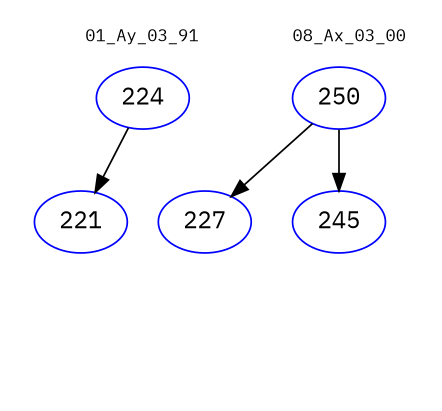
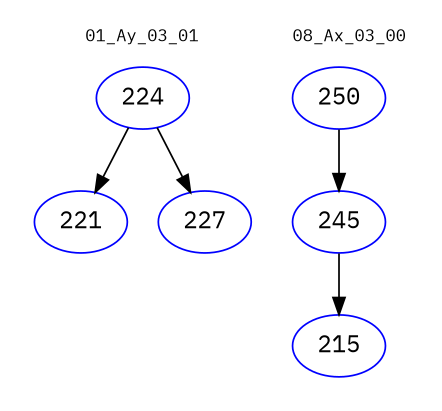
cluster "01_Ay_03_91": label "01_Ay_03_91" -> "01_Ay_03_01"
edge "250" -> "227": now "224" -> "227"
node "215": added
